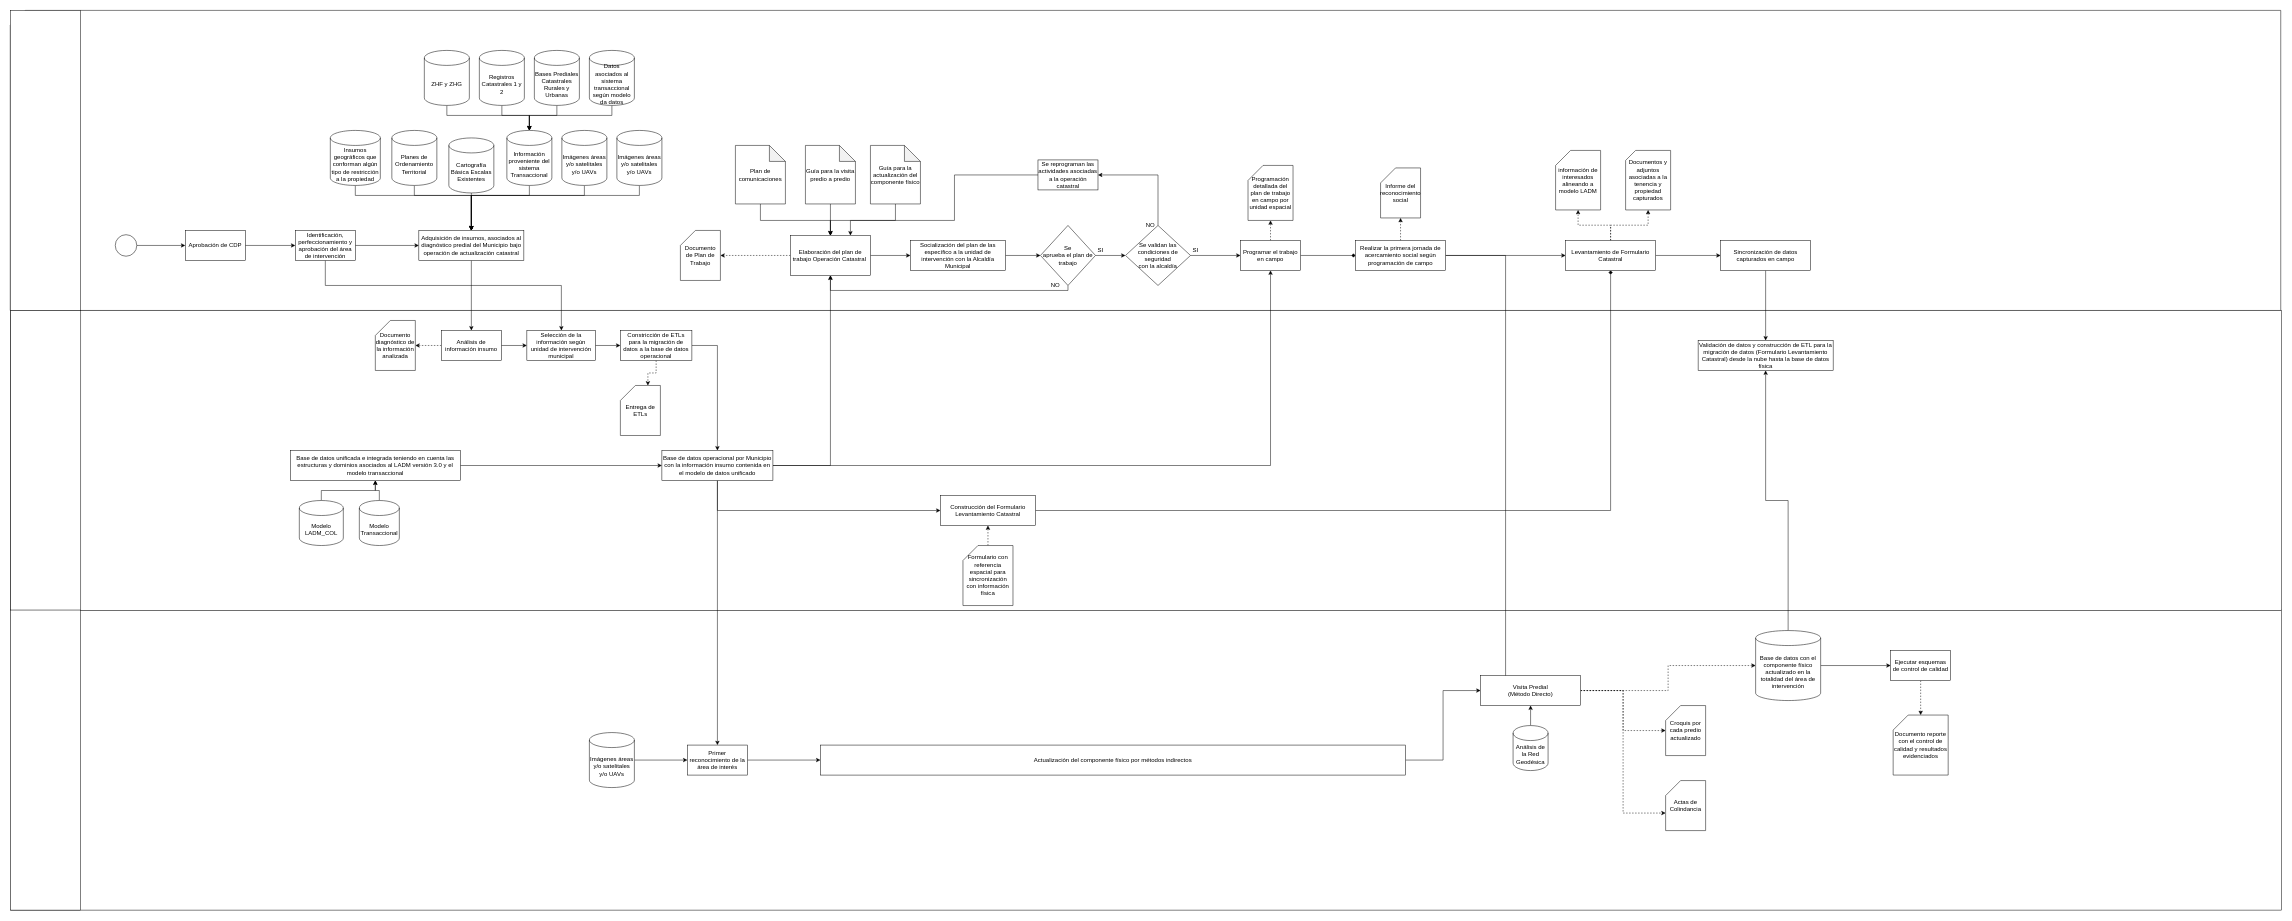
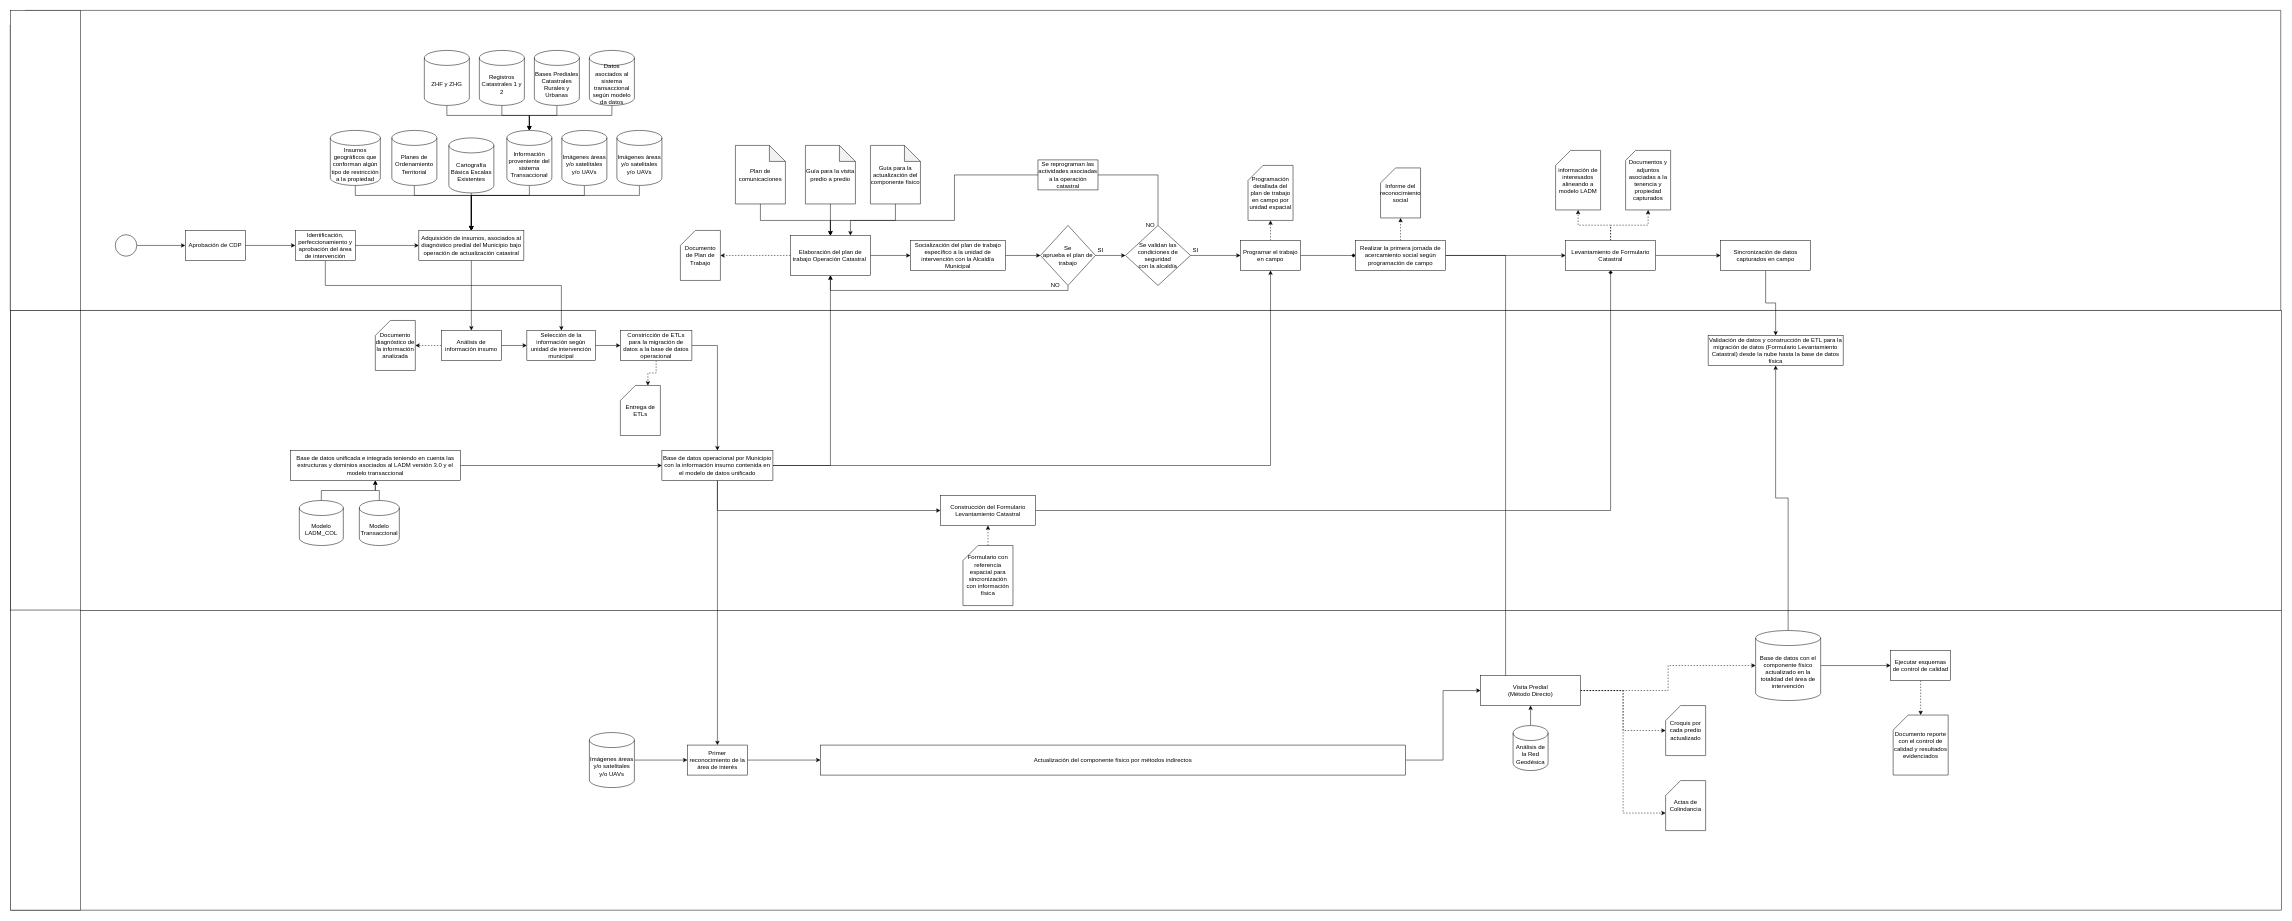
edge "Se validan las condiciones de seguridad con la alcaldía" -> "Se reprograman las actividades asociadas a la operación catastral": arrowhead classic -> none
node "Socialización del plan de las específico a la unidad de intervención con la Alcaldía Municipal": label "Socialización del plan de las específico a la unidad de intervención con la Alcaldía Municipal" -> "Socialización del plan de trabajo específico a la unidad de intervención con la Alcaldía Municipal"
node "Validación de datos y construcción de ETL para la migración de datos (Formulario Levantamiento Catastral) desde la nube hasta la base de datos física": moved (1765, 355) -> (1775, 350)
